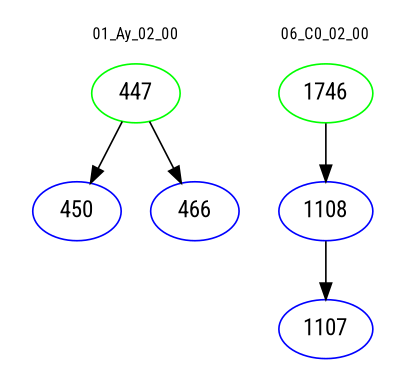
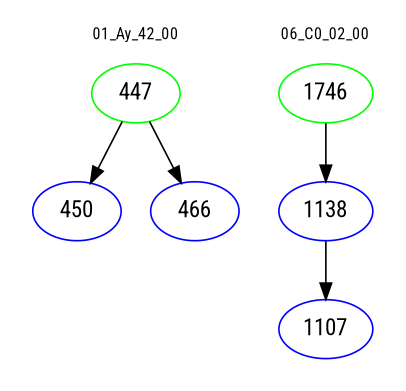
cluster "01_Ay_02_00": label "01_Ay_02_00" -> "01_Ay_42_00"
node "1108": label "1108" -> "1138"
